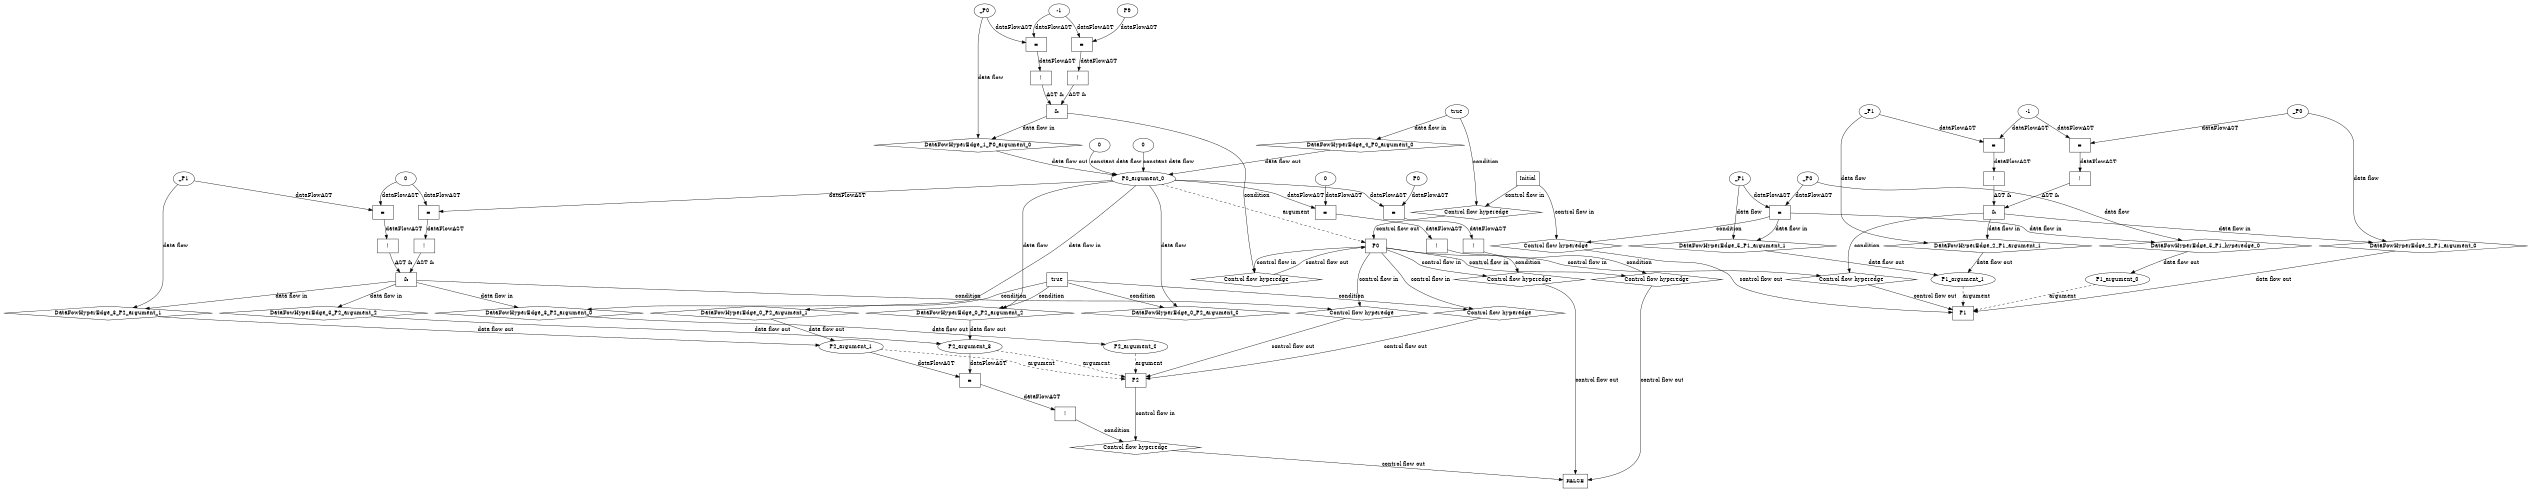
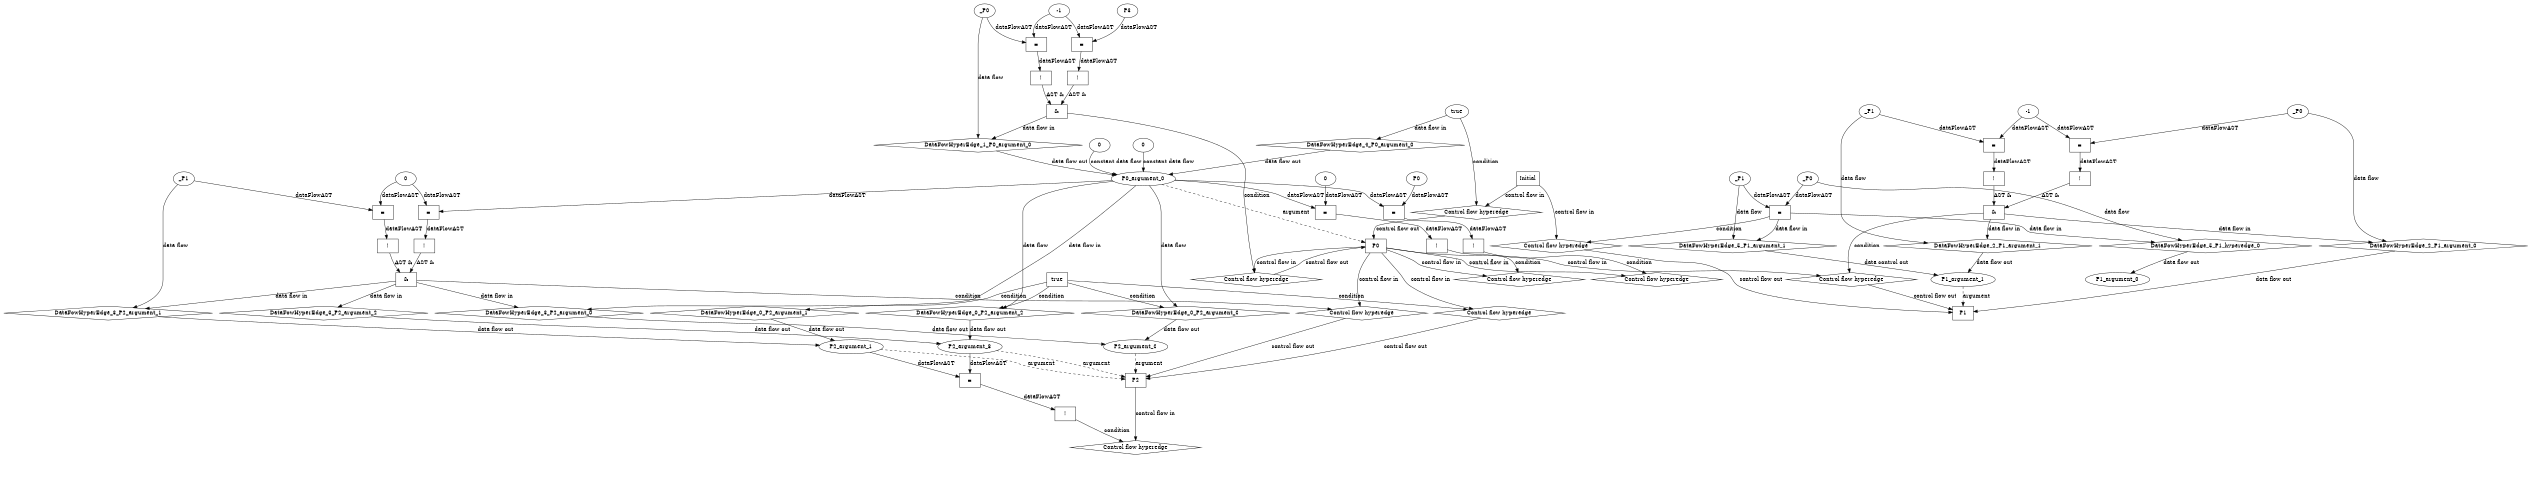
node "P9": label "P9" -> "P3"
edge "DataFowHyperEdge_5_P1_argument_1" -> "P1_argument_1": label "data flow out" -> "data control out"
edge "P1_argument_0" -> "P1": removed, label "argument"
edge "DataFowHyperEdge_0_P2_argument_0" -> "P2_argument_0": added, label "data flow out"
node "FALSE": removed
